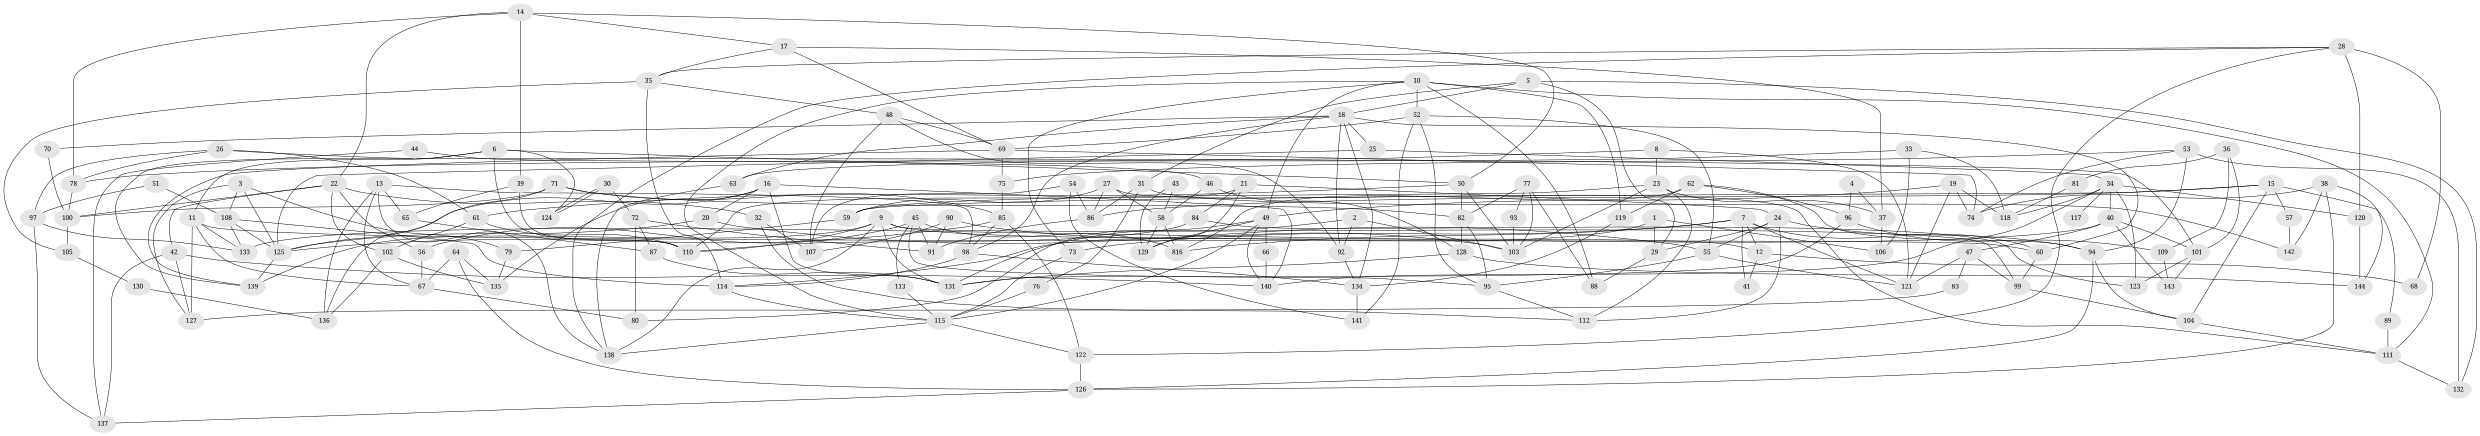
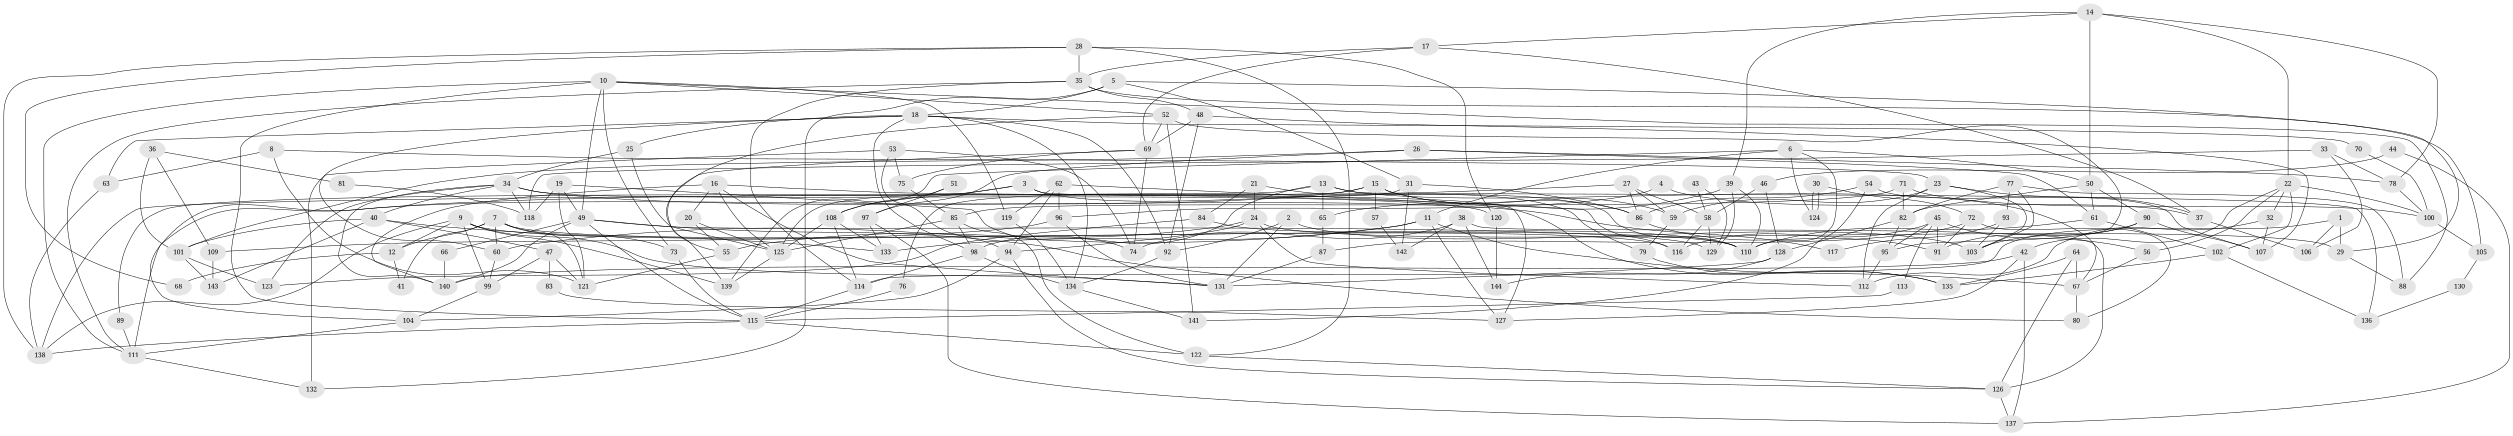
edge "35" -- "111": added
edge "50" -- "103": now "50" -- "90"
edge "21" -- "129": now "39" -- "129"
edge "93" -- "117": added
node "816": label "816" -> "116"
edge "71" -- "136": removed
edge "55" -- "95": removed
